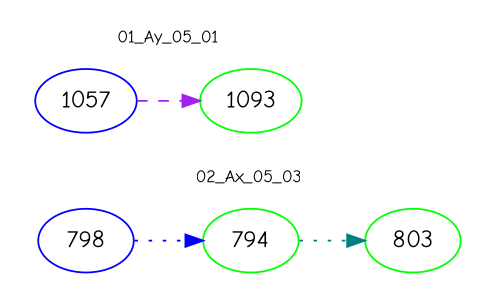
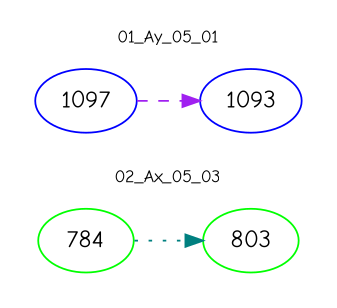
node "1057": label "1057" -> "1097"
node "1093": color green -> blue
node "798": removed
node "794": label "794" -> "784"
